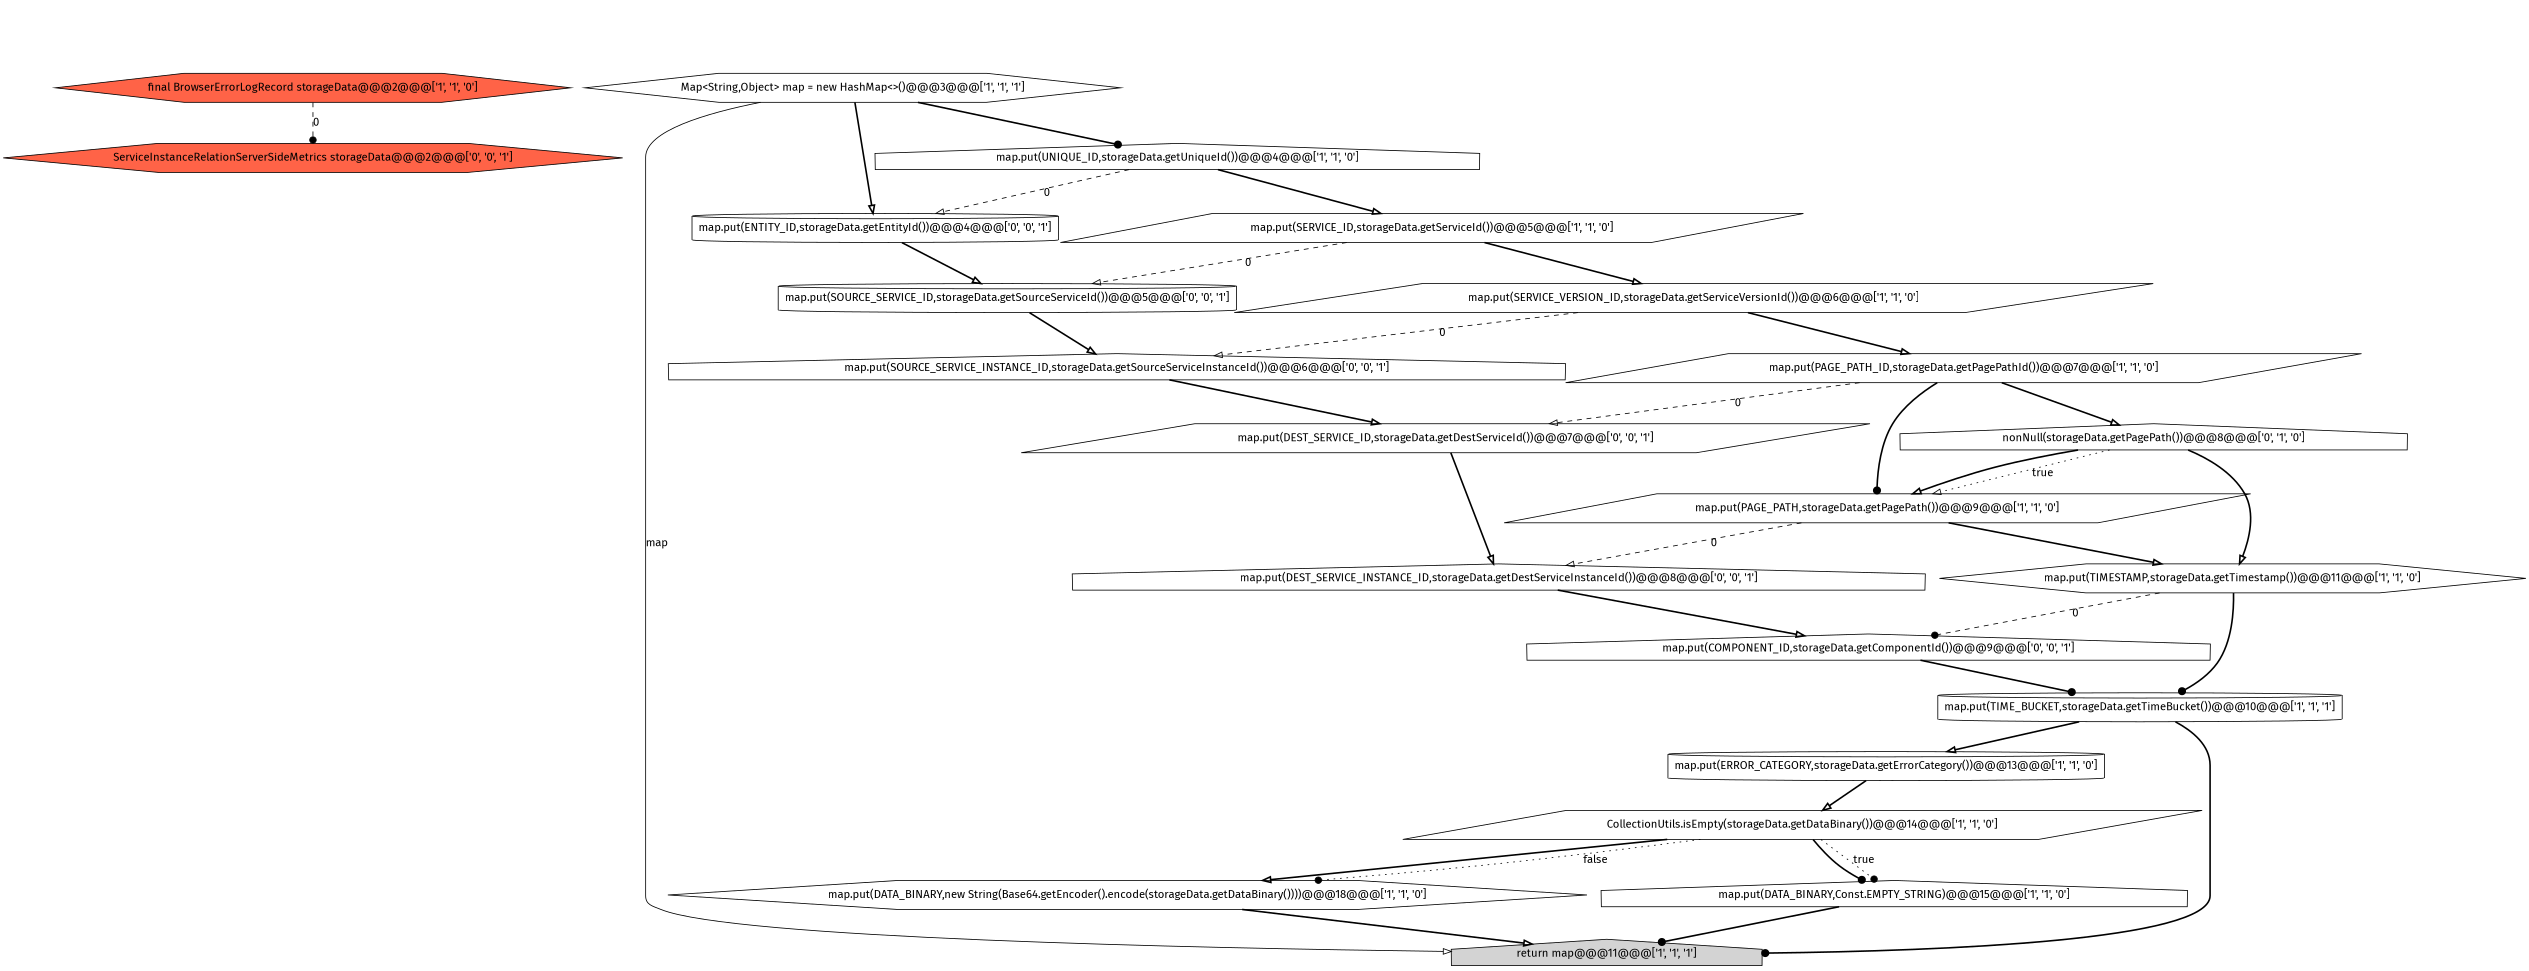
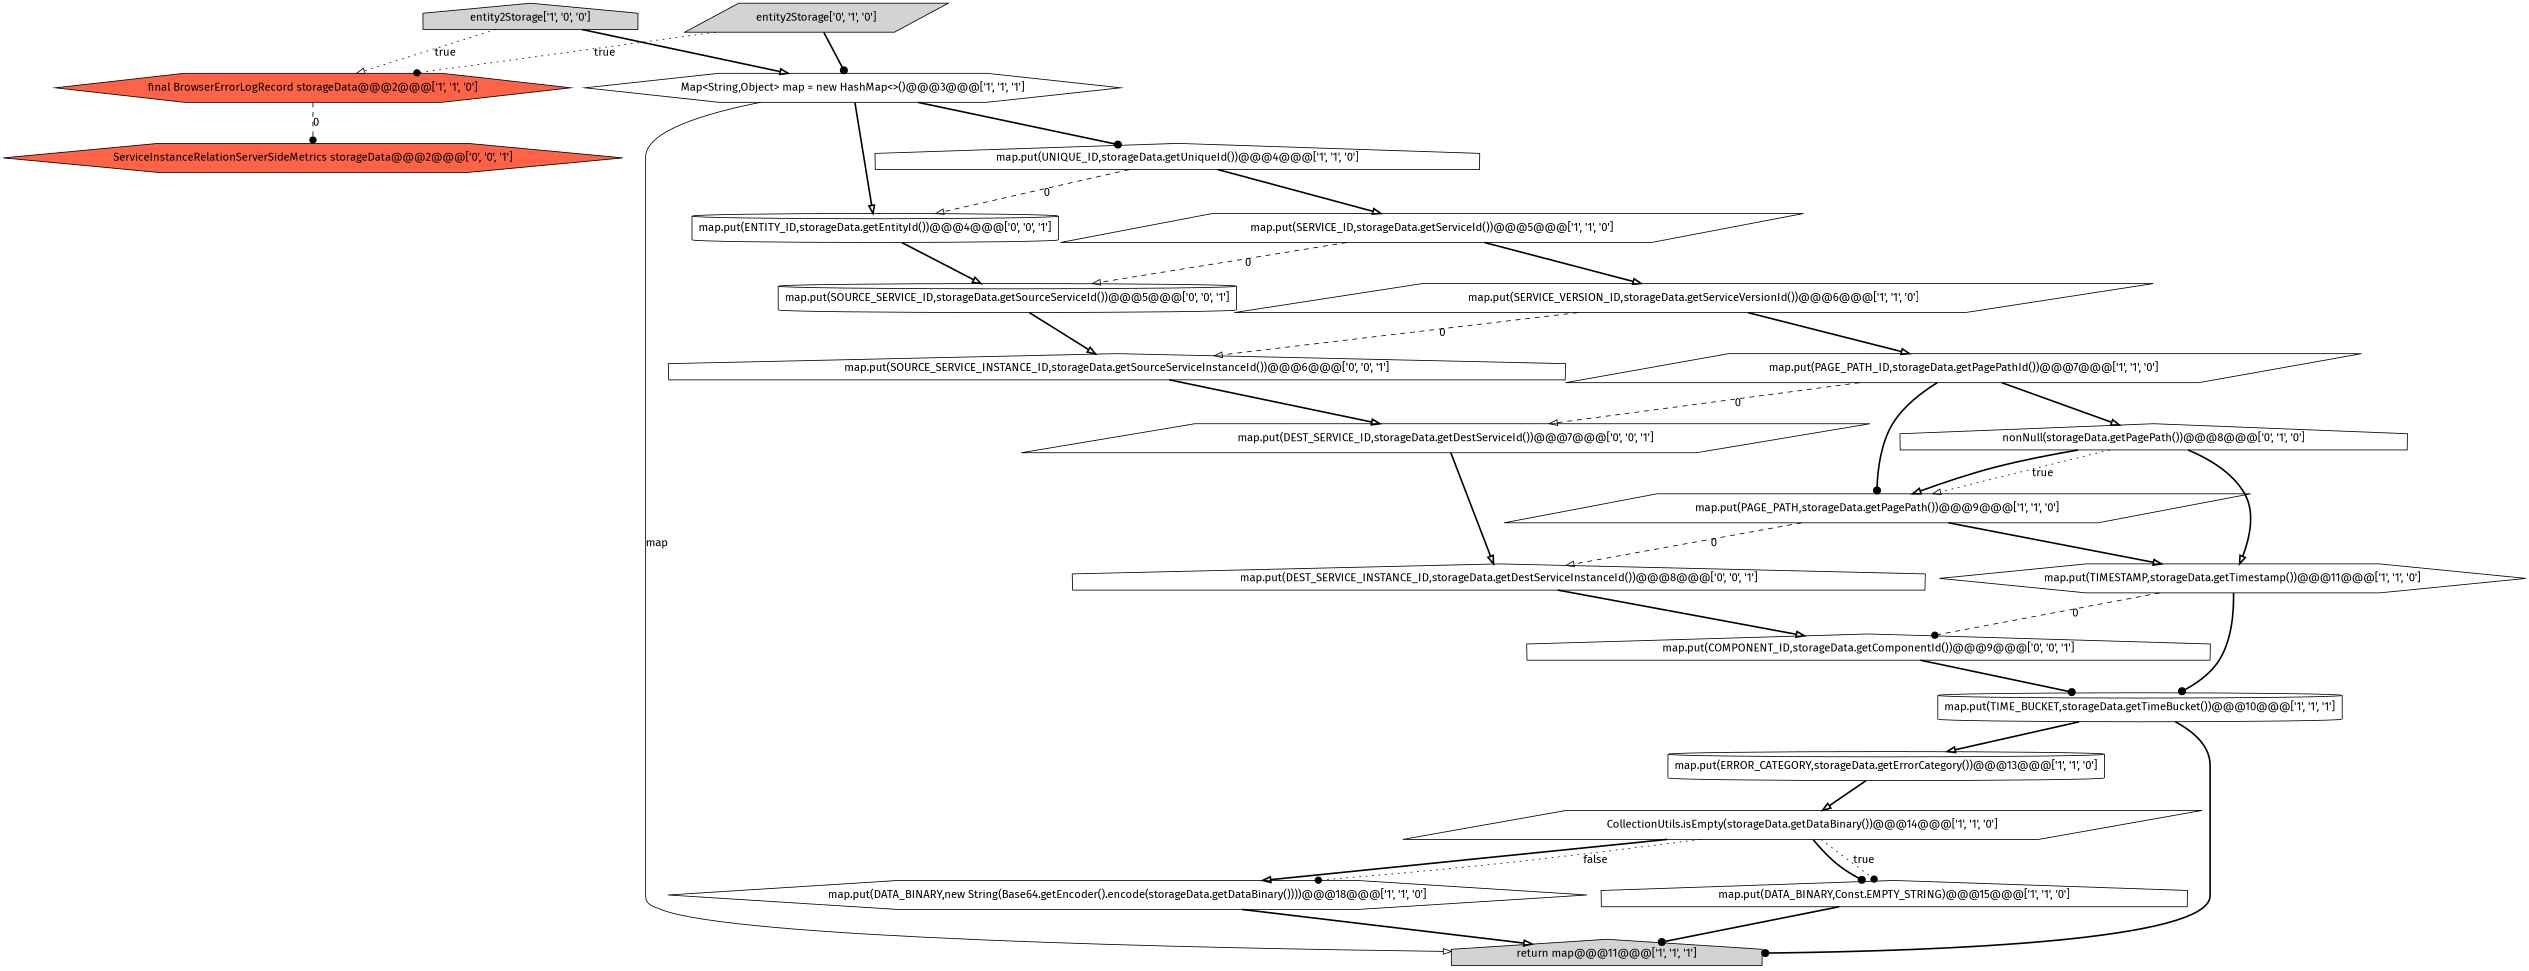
node "entity2Storage['1', '0', '0']": added
node "entity2Storage['0', '1', '0']": added
